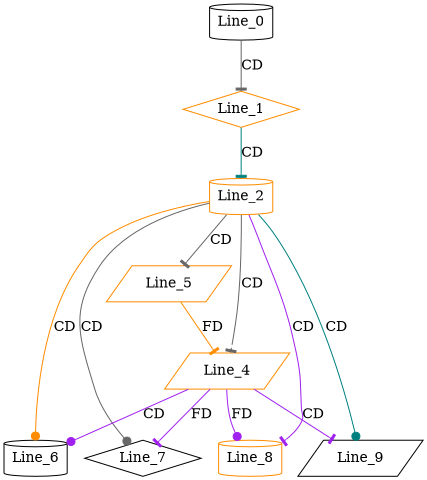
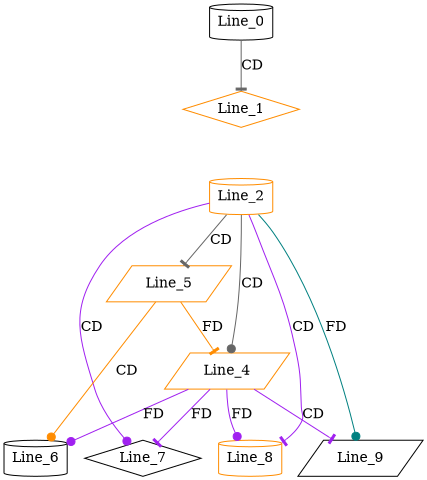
edge "Line_1" -> "Line_2": removed, label "CD"
edge "Line_2" -> "Line_6": now "Line_5" -> "Line_6"
edge "Line_2" -> "Line_4": arrowhead tee -> dot
edge "Line_2" -> "Line_7": color gray40 -> purple
edge "Line_2" -> "Line_9": label "CD" -> "FD"
edge "Line_4" -> "Line_6": label "CD" -> "FD"
